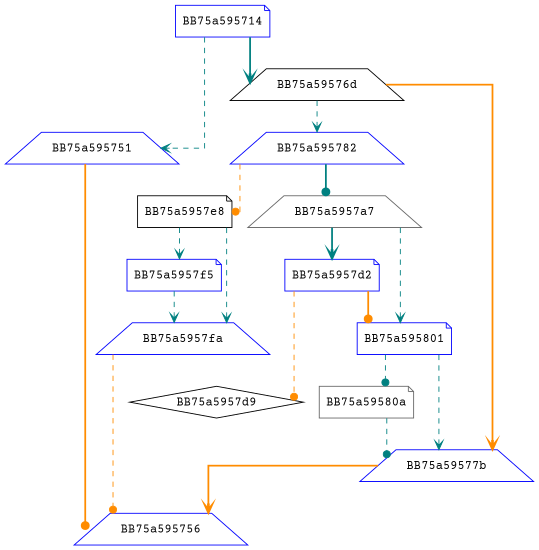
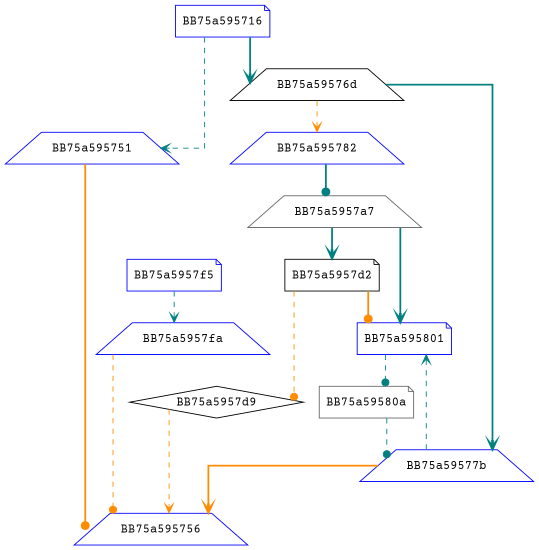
node "BB75a595714": label "BB75a595714" -> "BB75a595716"
edge "BB75a59576d" -> "BB75a595782": color teal -> darkorange
edge "BB75a59576d" -> "BB75a59577b": color darkorange -> teal
node "BB75a5957e8": removed
edge "BB75a5957a7" -> "BB75a595801": style dashed -> bold
node "BB75a5957d2": color blue -> black
edge "BB75a595801" -> "BB75a59577b": reversed
edge "BB75a5957d9" -> "BB75a595756": added
